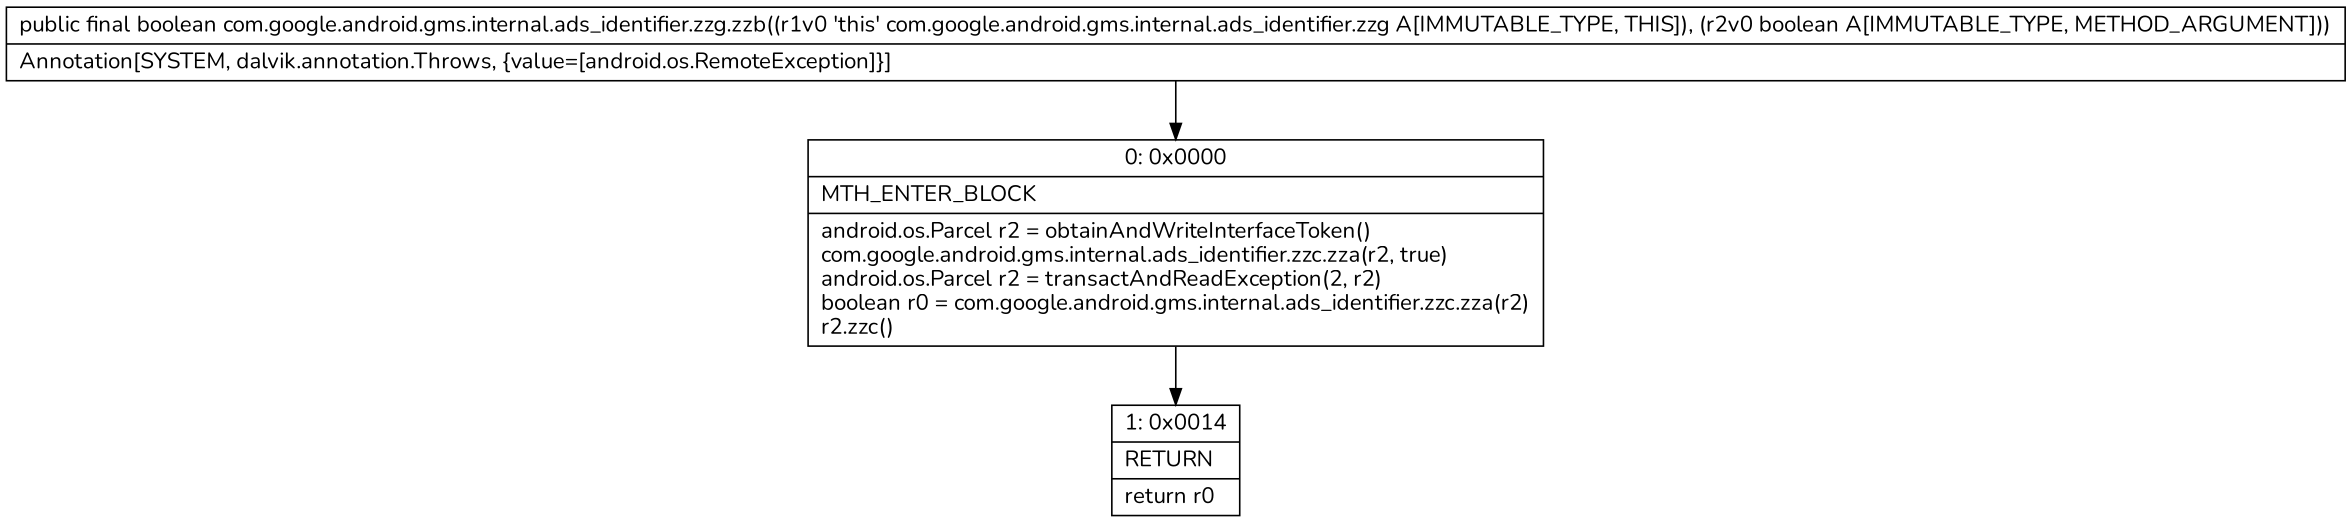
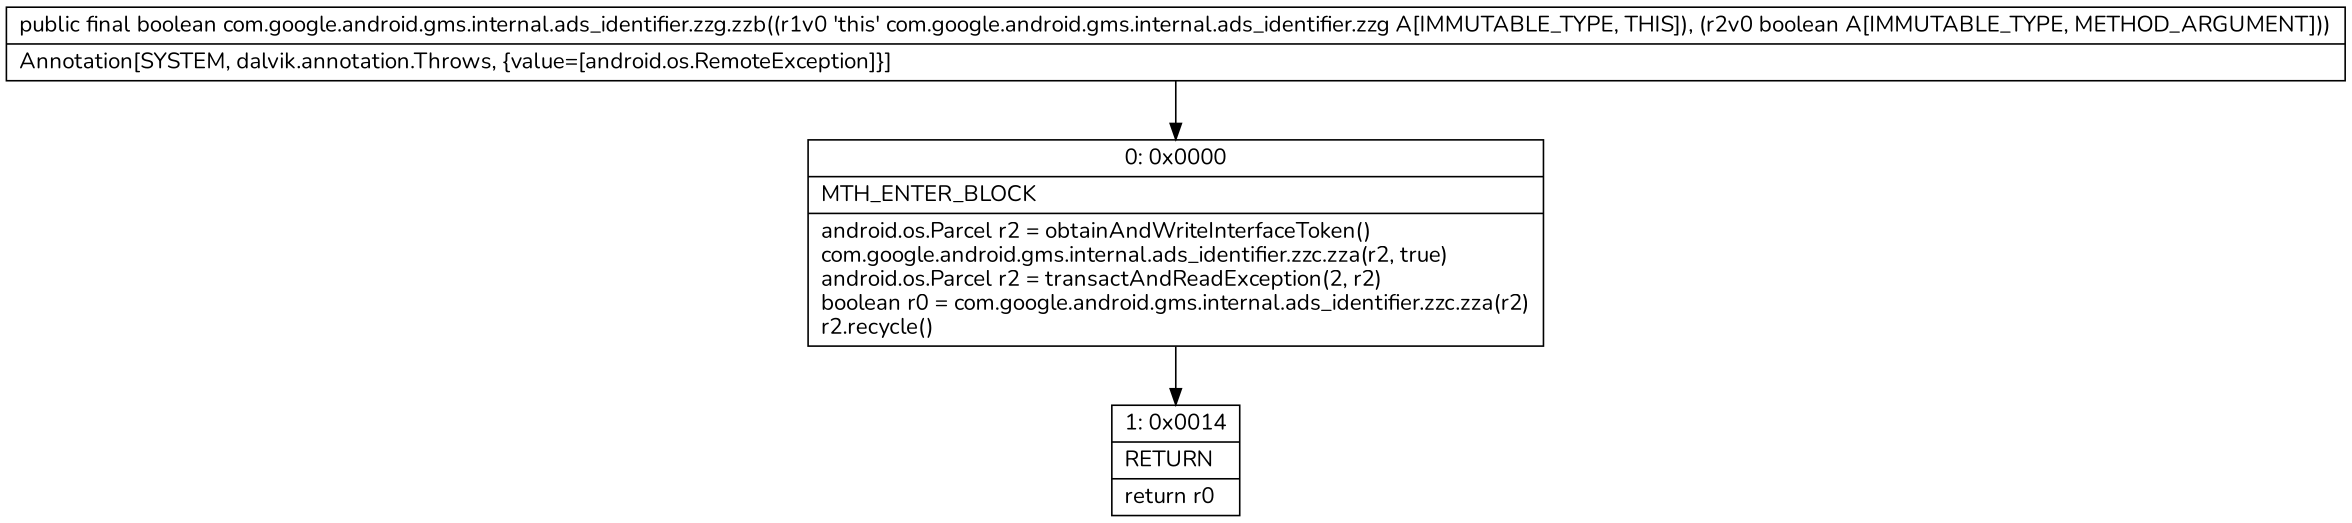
node "0: 0x0000": text "r2.zzc()" -> "r2.recycle()"
